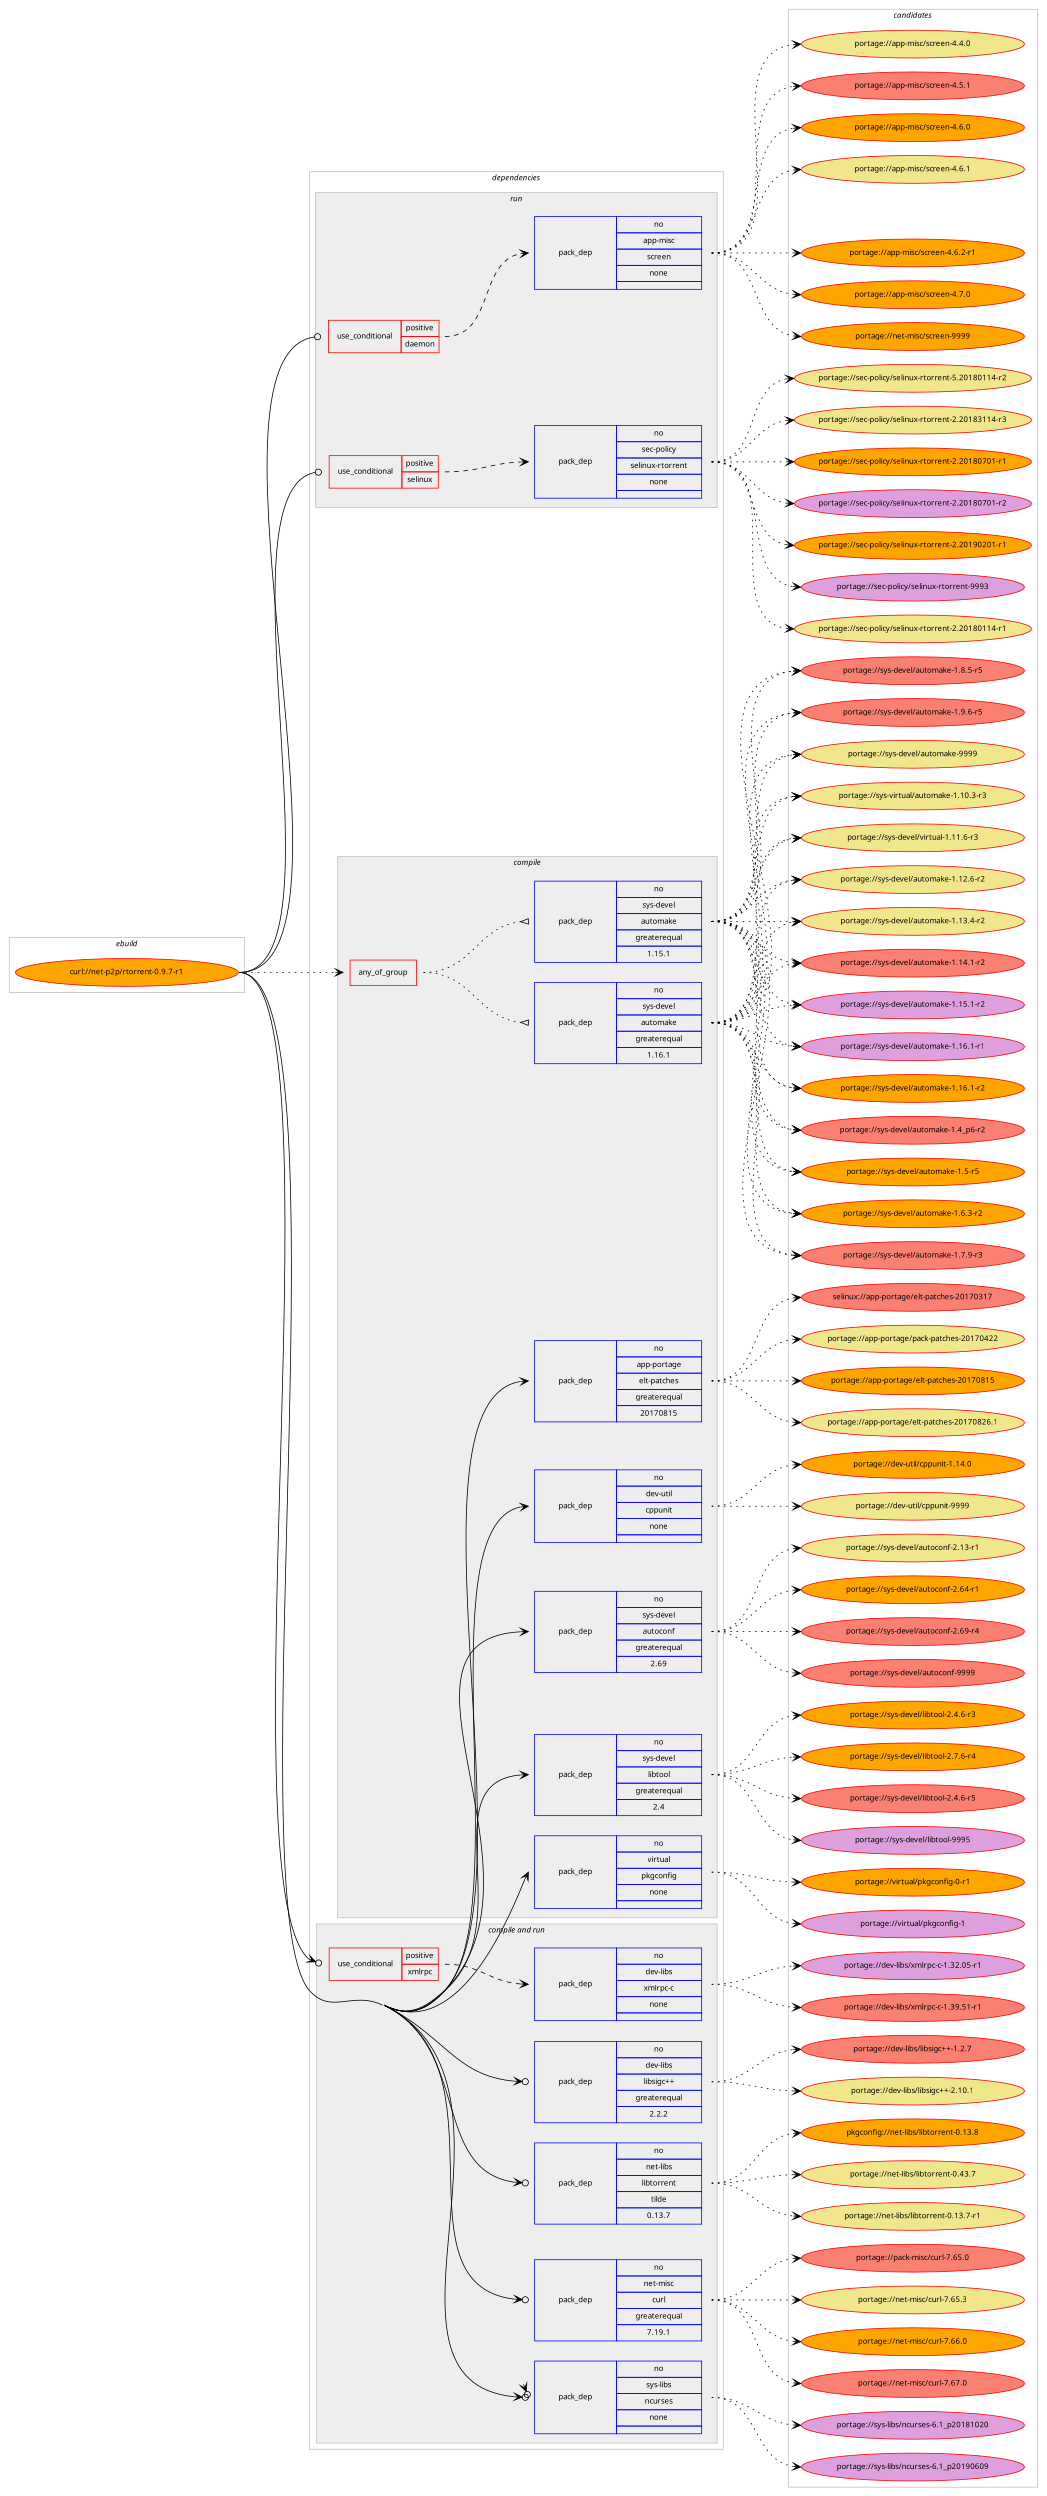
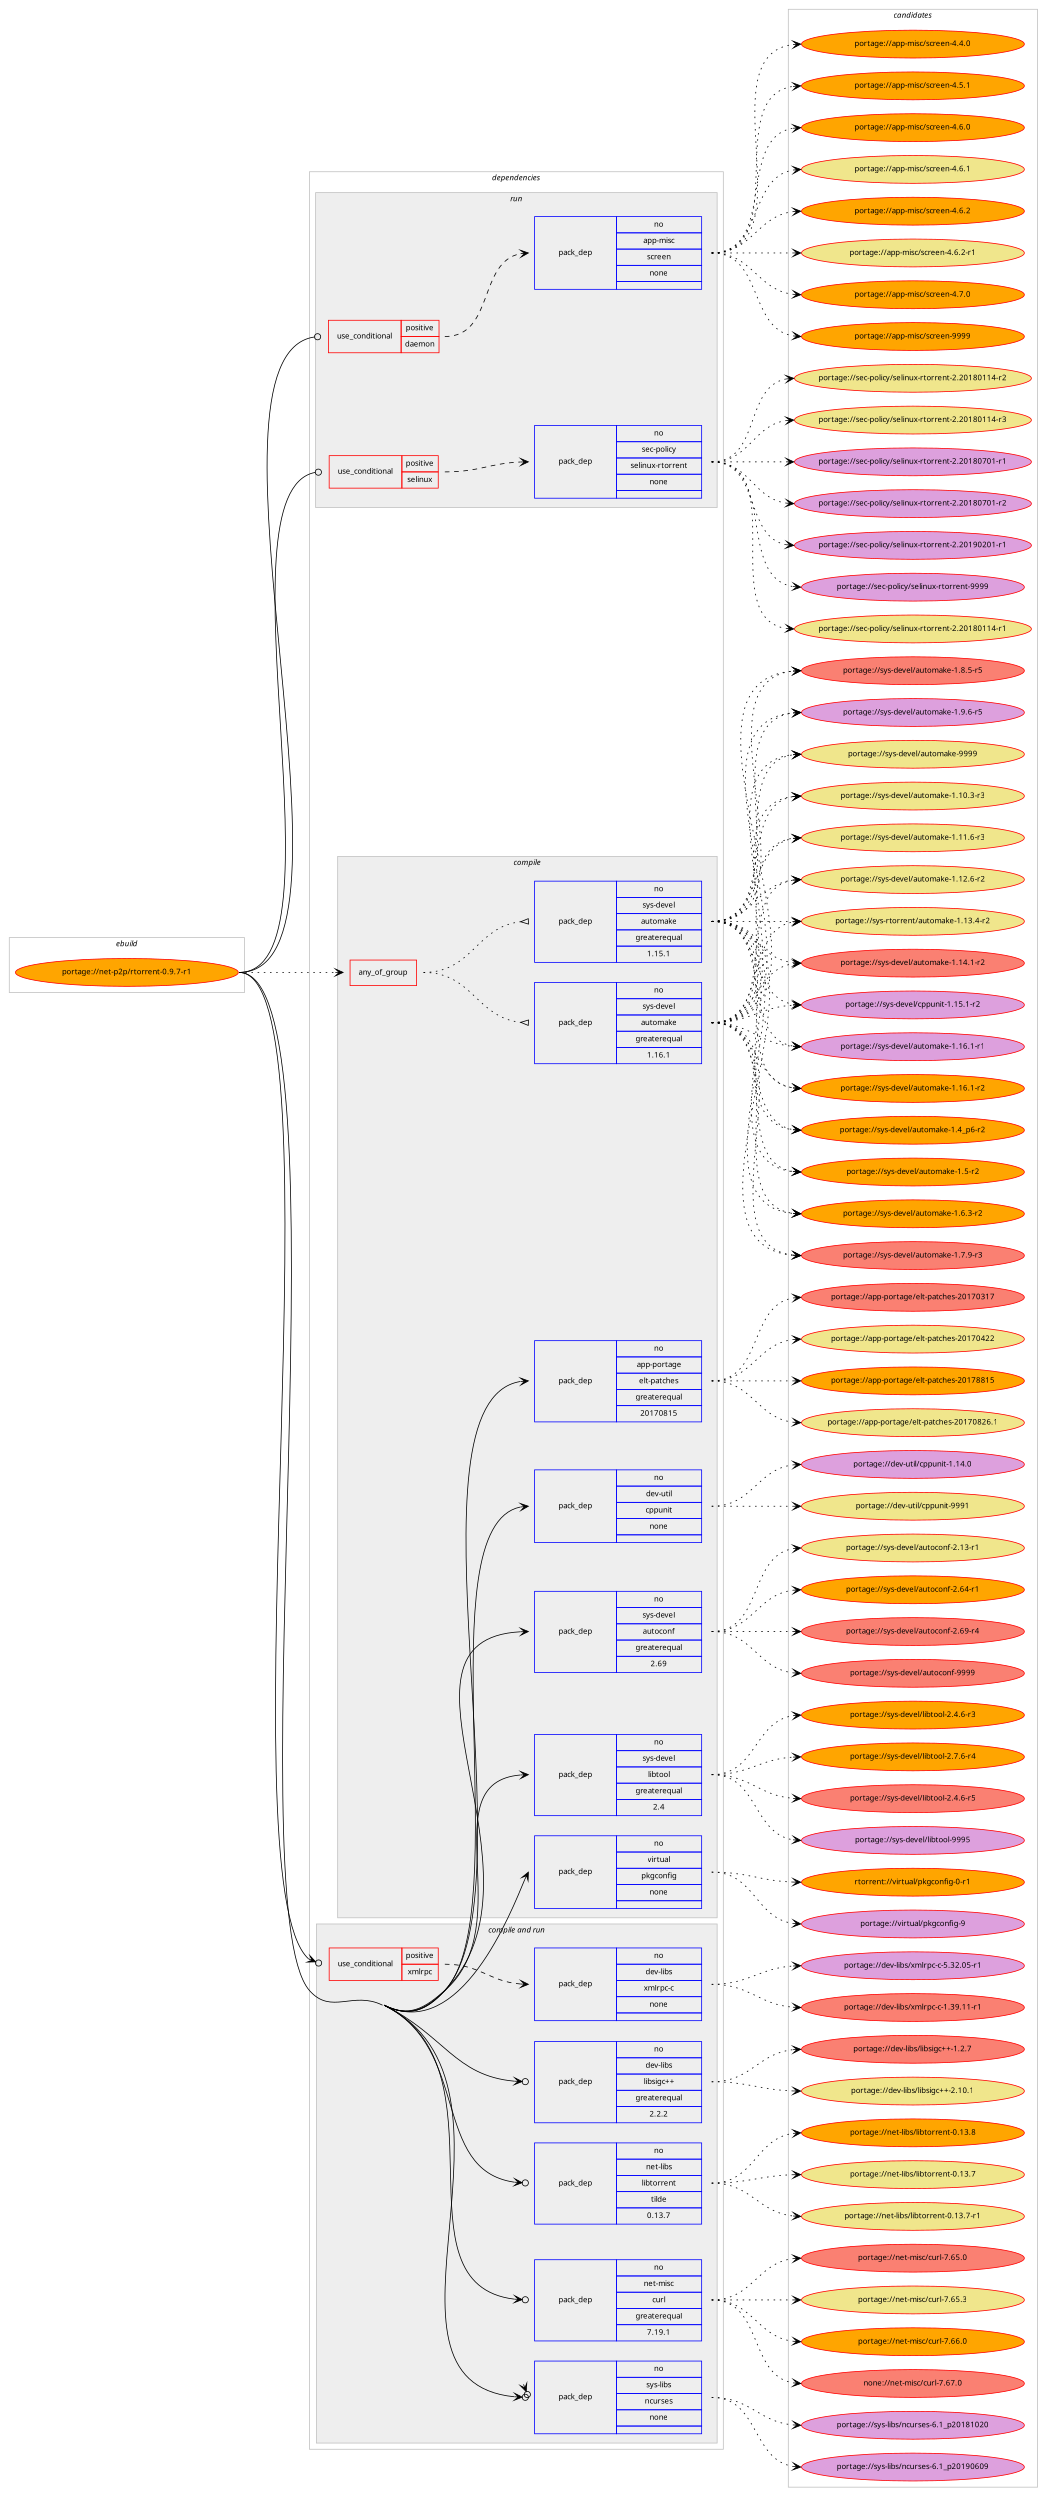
node "portage://app-misc/screen-4.4.0": fillcolor khaki -> orange
node "portage://app-misc/screen-4.5.1": fillcolor salmon -> orange
node "portage://app-misc/screen-4.6.2": added
node "portage://app-misc/screen-4.6.2-r1": fillcolor orange -> khaki
node "portage://net-misc/screen-9999": label "portage://net-misc/screen-9999" -> "portage://app-misc/screen-9999"
node "portage://sec-policy/selinux-rtorrent-5.20180114-r2": label "portage://sec-policy/selinux-rtorrent-5.20180114-r2" -> "portage://sec-policy/selinux-rtorrent-2.20180114-r2"
node "portage://sec-policy/selinux-rtorrent-2.20183114-r3": label "portage://sec-policy/selinux-rtorrent-2.20183114-r3" -> "portage://sec-policy/selinux-rtorrent-2.20180114-r3"
node "portage://sec-policy/selinux-rtorrent-2.20180701-r1": fillcolor orange -> plum
node "portage://sec-policy/selinux-rtorrent-2.20190201-r1": fillcolor orange -> plum
node "portage://sec-policy/selinux-rtorrent-9993": label "portage://sec-policy/selinux-rtorrent-9993" -> "portage://sec-policy/selinux-rtorrent-9999"
node "portage://sys-devel/automake-1.9.6-r5": fillcolor salmon -> plum
node "portage://sys-virtual/automake-1.10.3-r3": label "portage://sys-virtual/automake-1.10.3-r3" -> "portage://sys-devel/automake-1.10.3-r3"
node "portage://sys-devel/virtual-1.11.6-r3": label "portage://sys-devel/virtual-1.11.6-r3" -> "portage://sys-devel/automake-1.11.6-r3"
node "portage://sys-devel/automake-1.13.4-r2": label "portage://sys-devel/automake-1.13.4-r2" -> "portage://sys-rtorrent/automake-1.13.4-r2"
node "curl://net-p2p/rtorrent-0.9.7-r1": label "curl://net-p2p/rtorrent-0.9.7-r1" -> "portage://net-p2p/rtorrent-0.9.7-r1"
node "portage://sys-devel/automake-1.15.1-r2": label "portage://sys-devel/automake-1.15.1-r2" -> "portage://sys-devel/cppunit-1.15.1-r2"
node "portage://sys-devel/automake-1.4_p6-r2": fillcolor salmon -> orange
node "portage://sys-devel/automake-1.5-r5": label "portage://sys-devel/automake-1.5-r5" -> "portage://sys-devel/automake-1.5-r2"
node "selinux://app-portage/elt-patches-20170317": label "selinux://app-portage/elt-patches-20170317" -> "portage://app-portage/elt-patches-20170317"
node "portage://app-portage/pack-patches-20170422": label "portage://app-portage/pack-patches-20170422" -> "portage://app-portage/elt-patches-20170422"
node "portage://app-portage/elt-patches-20170815": label "portage://app-portage/elt-patches-20170815" -> "portage://app-portage/elt-patches-20178815"
node "portage://dev-util/cppunit-1.14.0": fillcolor orange -> plum
node "portage://dev-util/cppunit-9999": label "portage://dev-util/cppunit-9999" -> "portage://dev-util/cppunit-9991"
node "portage://virtual/pkgconfig-0-r1": label "portage://virtual/pkgconfig-0-r1" -> "rtorrent://virtual/pkgconfig-0-r1"
node "portage://virtual/pkgconfig-1": label "portage://virtual/pkgconfig-1" -> "portage://virtual/pkgconfig-9"
node "portage://dev-libs/xmlrpc-c-1.32.05-r1": label "portage://dev-libs/xmlrpc-c-1.32.05-r1" -> "portage://dev-libs/xmlrpc-c-5.32.05-r1"
node "portage://dev-libs/xmlrpc-c-1.39.51-r1": label "portage://dev-libs/xmlrpc-c-1.39.51-r1" -> "portage://dev-libs/xmlrpc-c-1.39.11-r1"
node "pkgconfig://net-libs/libtorrent-0.13.8": label "pkgconfig://net-libs/libtorrent-0.13.8" -> "portage://net-libs/libtorrent-0.13.8"
node "portage://net-libs/libtorrent-0.43.7": label "portage://net-libs/libtorrent-0.43.7" -> "portage://net-libs/libtorrent-0.13.7"
node "portage://pack-misc/curl-7.65.0": label "portage://pack-misc/curl-7.65.0" -> "portage://net-misc/curl-7.65.0"
node "portage://net-misc/curl-7.67.0": label "portage://net-misc/curl-7.67.0" -> "none://net-misc/curl-7.67.0"
